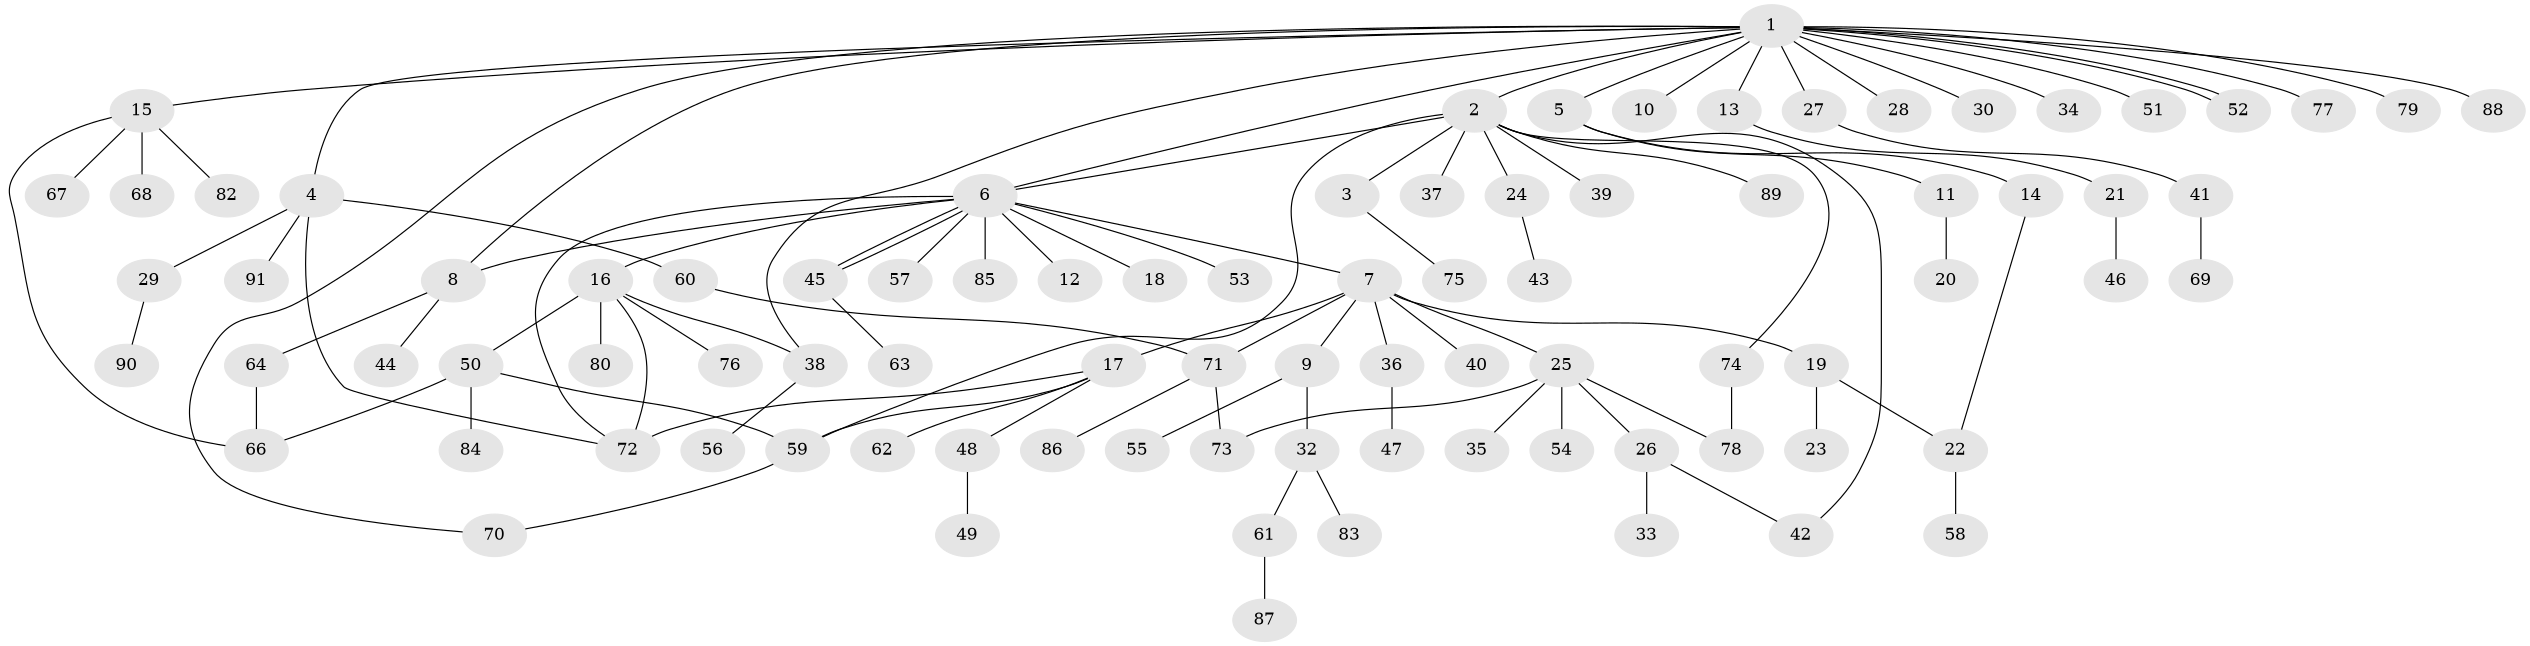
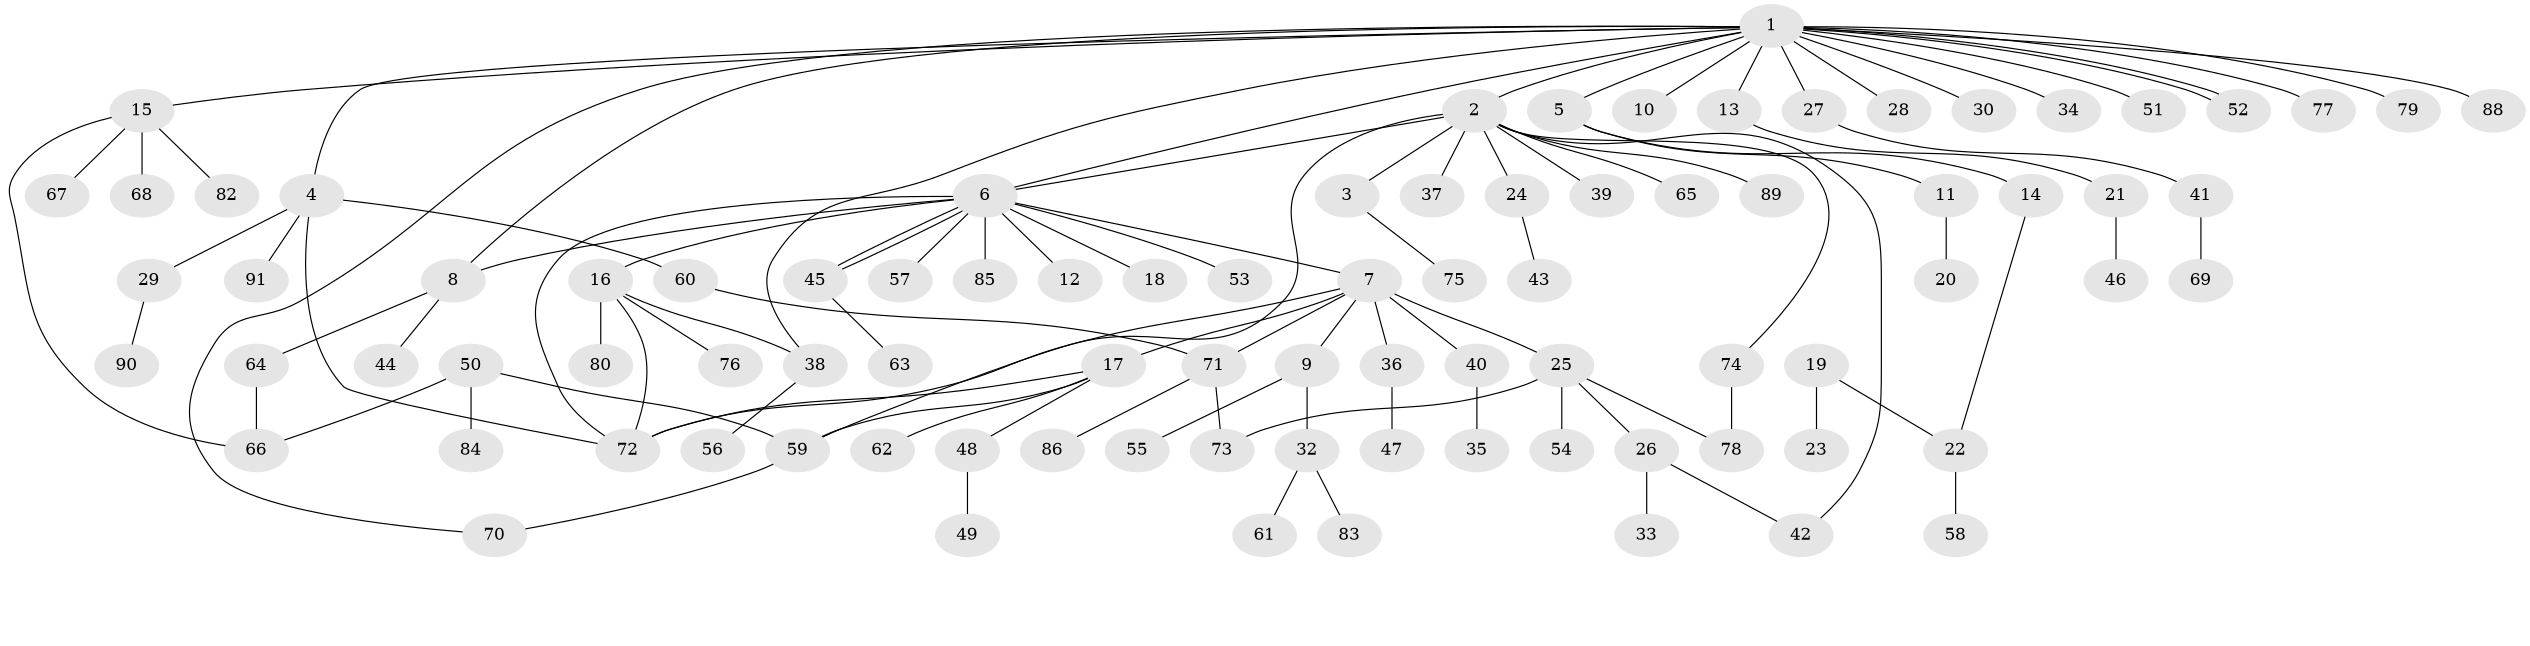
node "65": added
edge "7" -- "19": now "7" -- "72"
edge "16" -- "50": removed
edge "25" -- "35": now "40" -- "35"
node "87": removed
